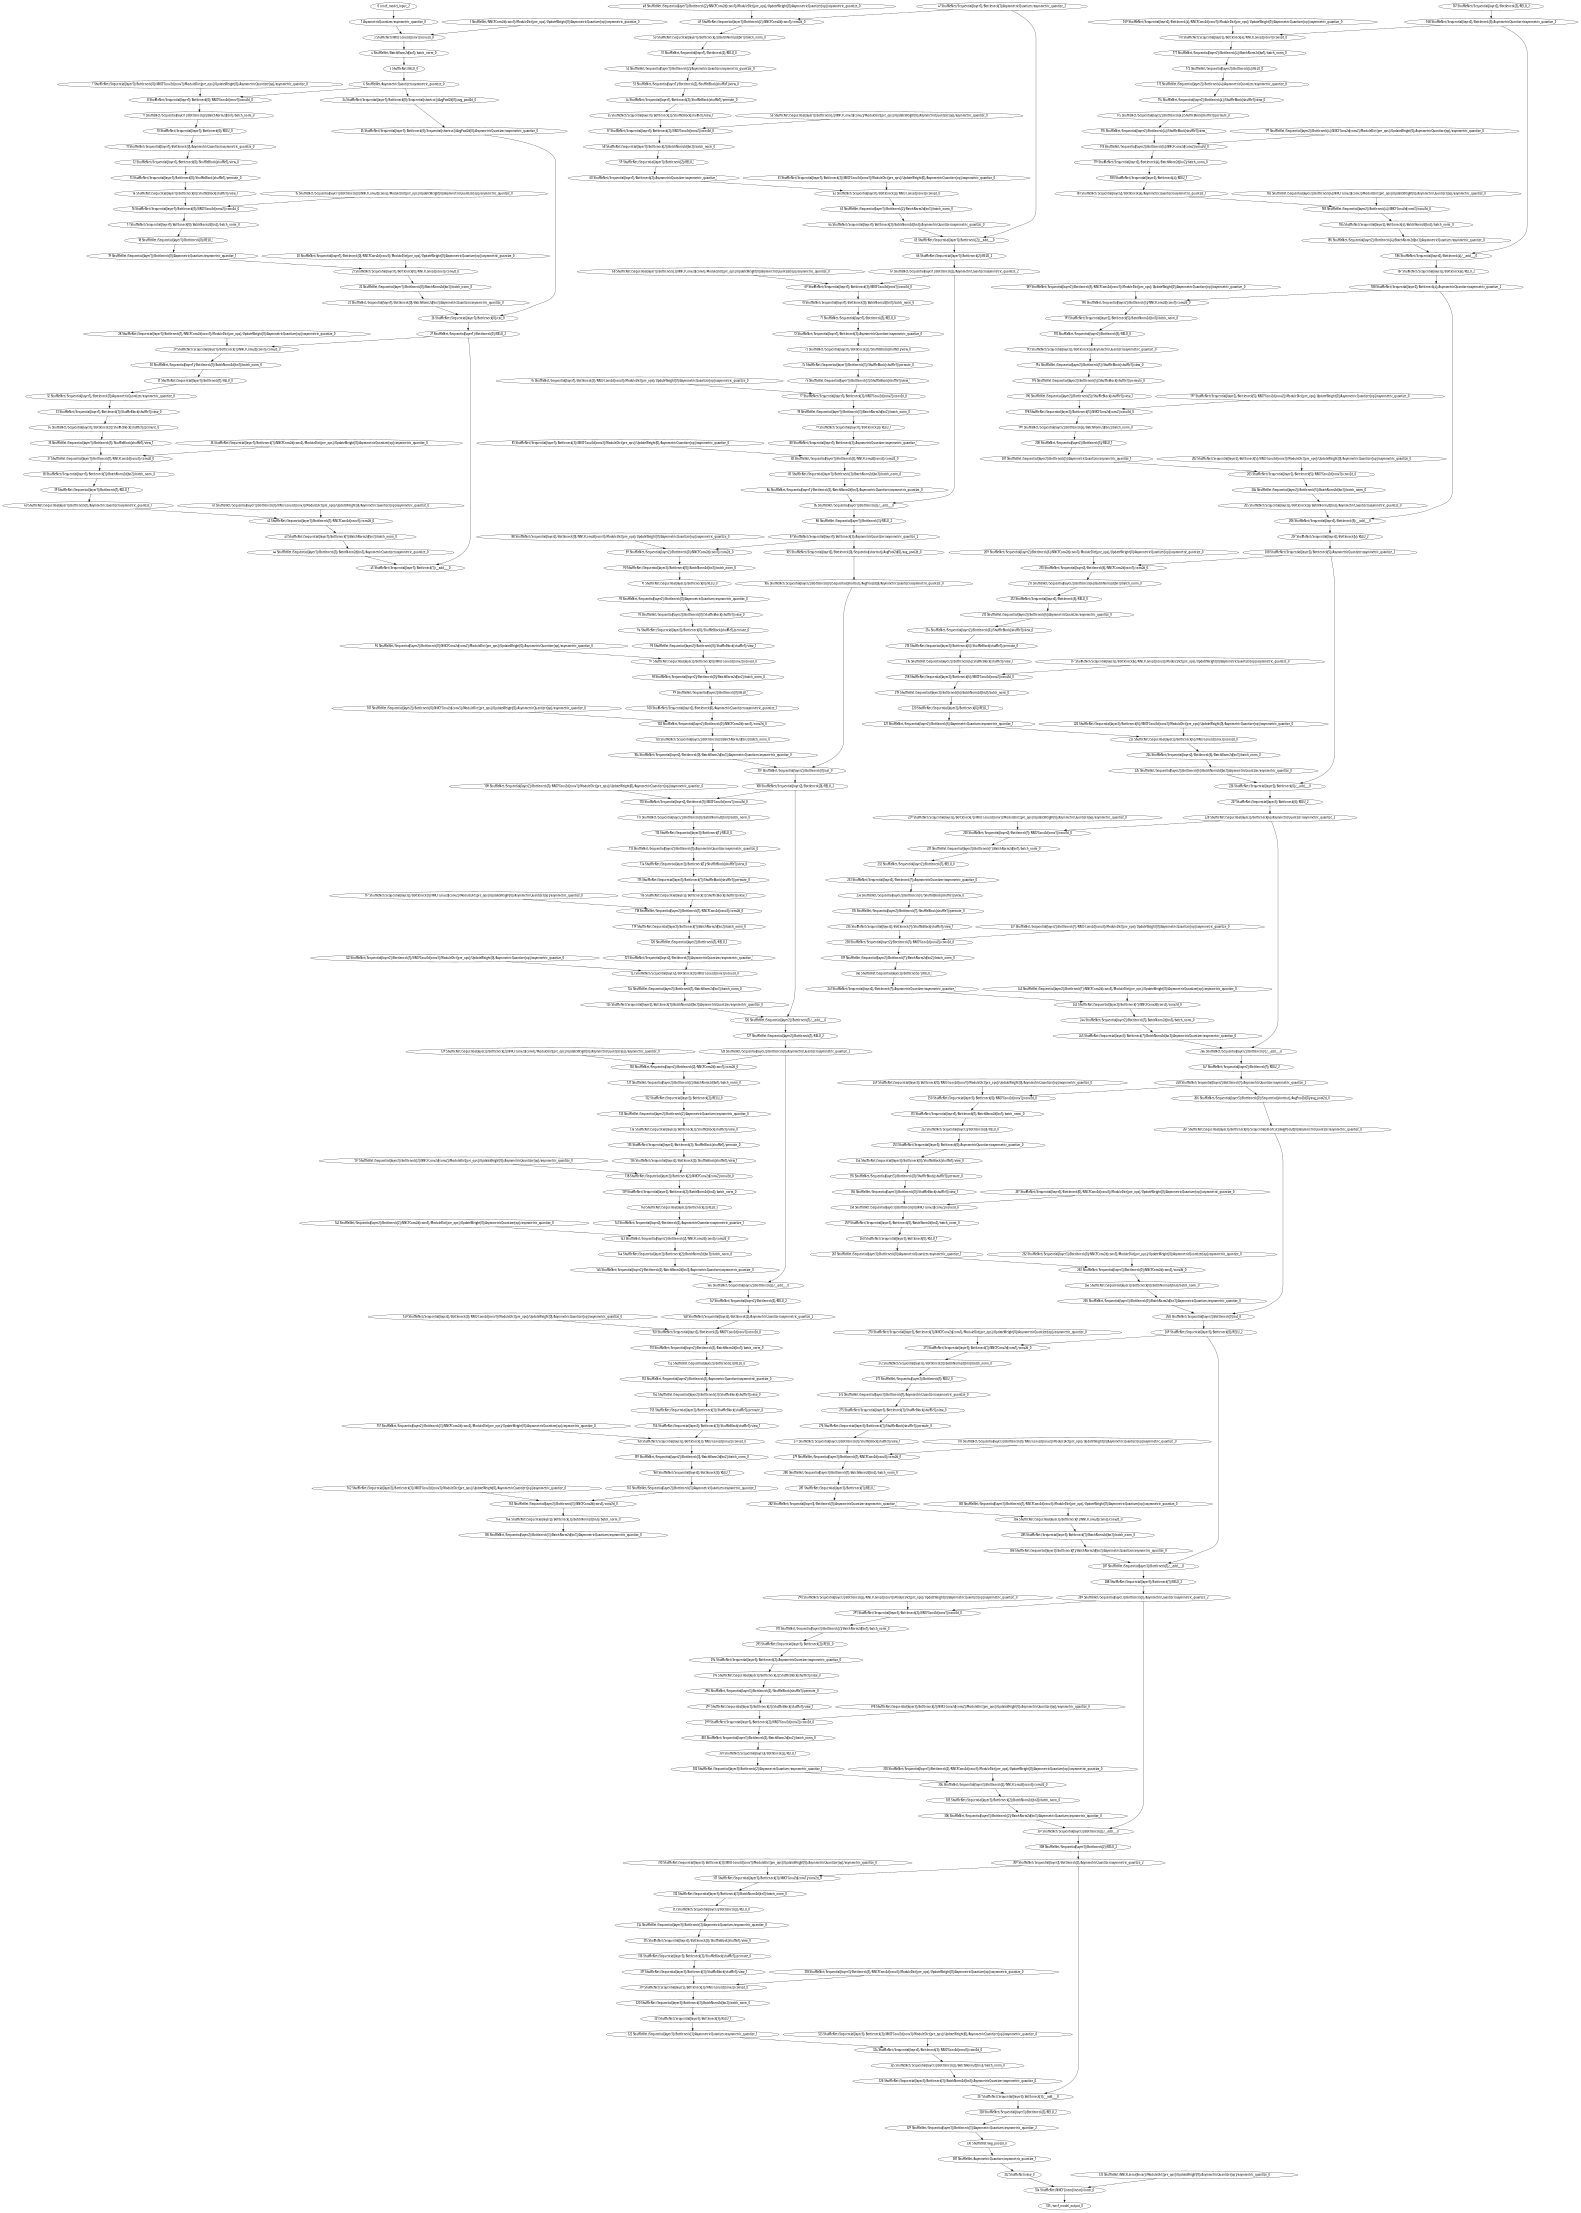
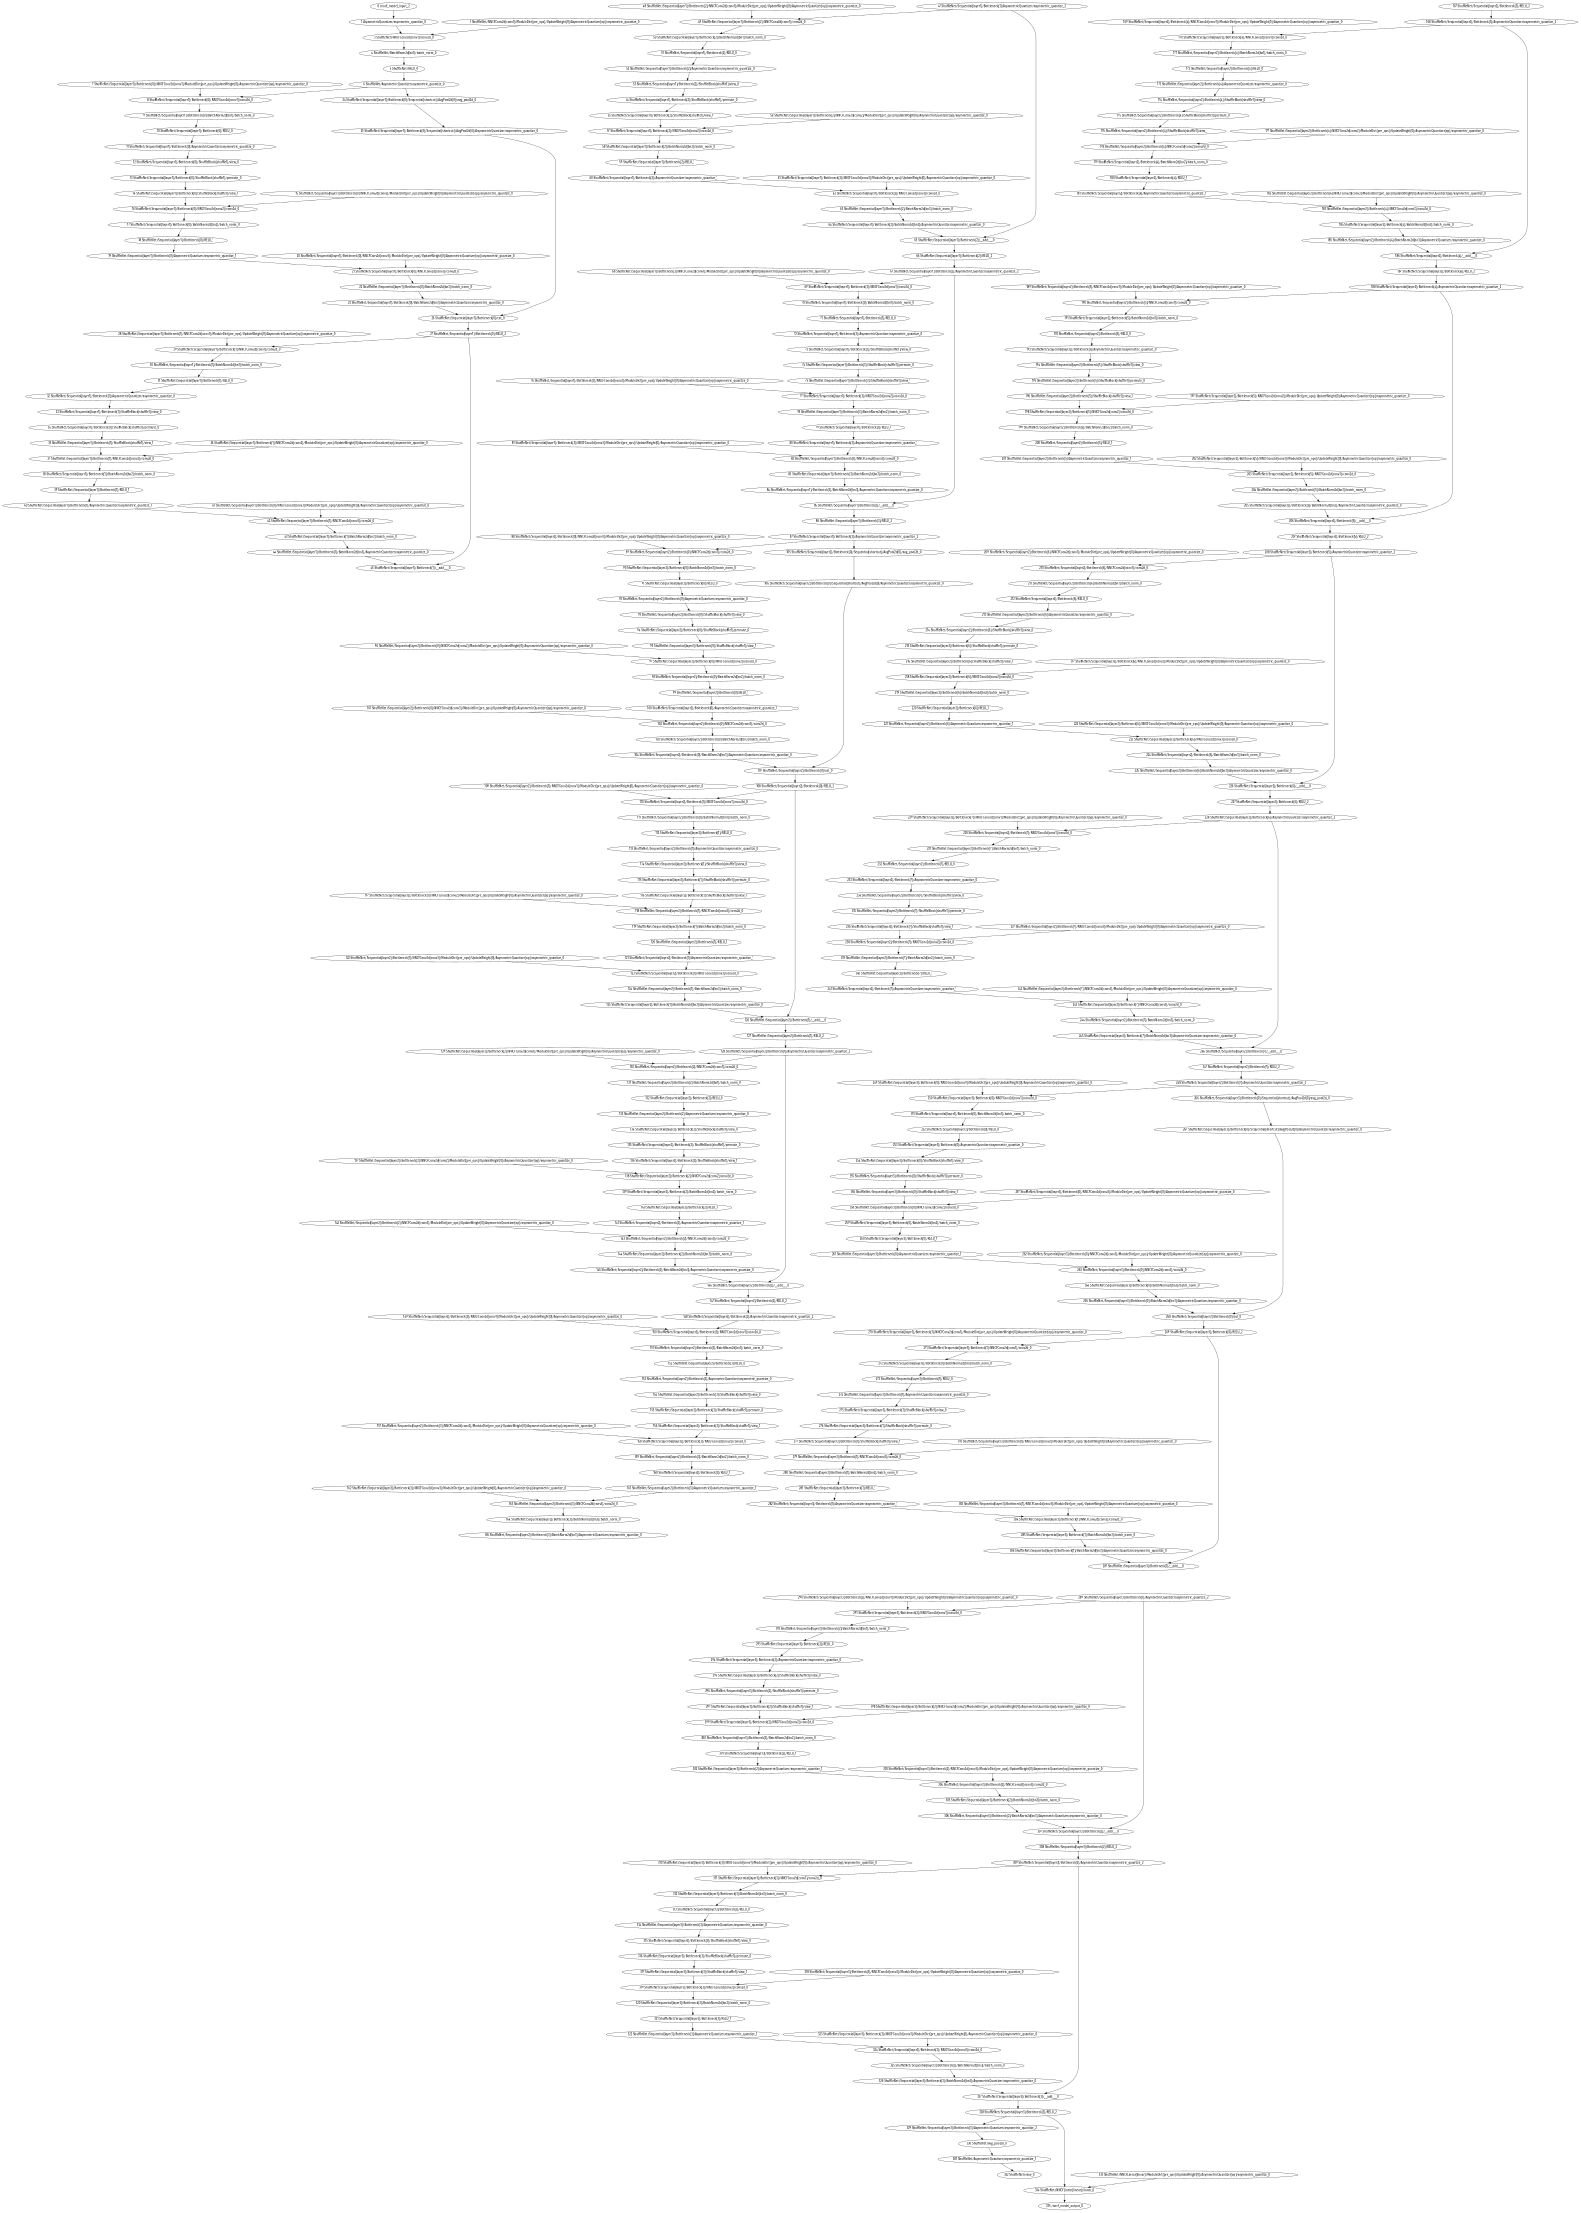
node "288 ShuffleNet/Sequential[layer3]/Bottleneck[1]/RELU_2": removed
edge "332 ShuffleNet/view_0" -> "334 ShuffleNet/NNCFLinear[linear]/linear_0": now "328 ShuffleNet/Sequential[layer3]/Bottleneck[3]/RELU_2" -> "334 ShuffleNet/NNCFLinear[linear]/linear_0"
